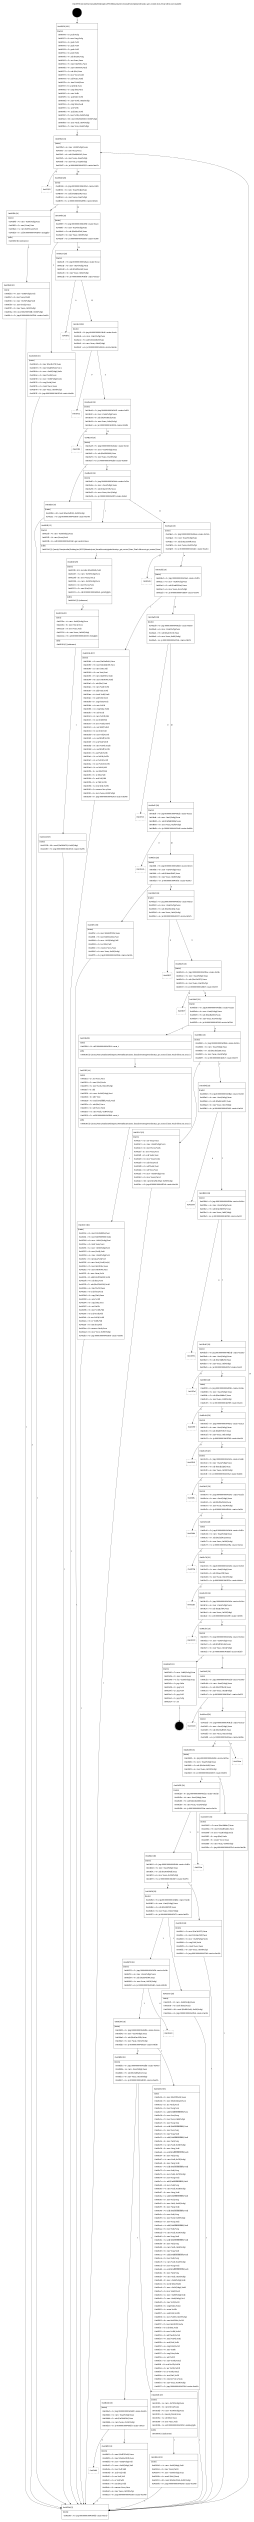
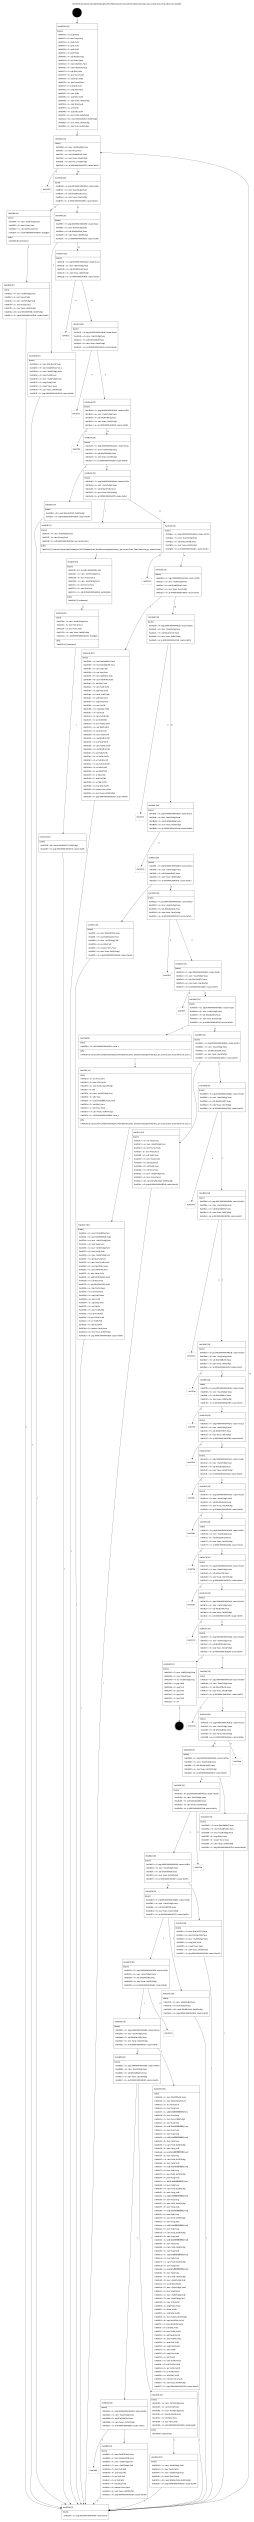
edge "0x401af5 [28]" -> "0x401b11 [28]": removed, label "10"
